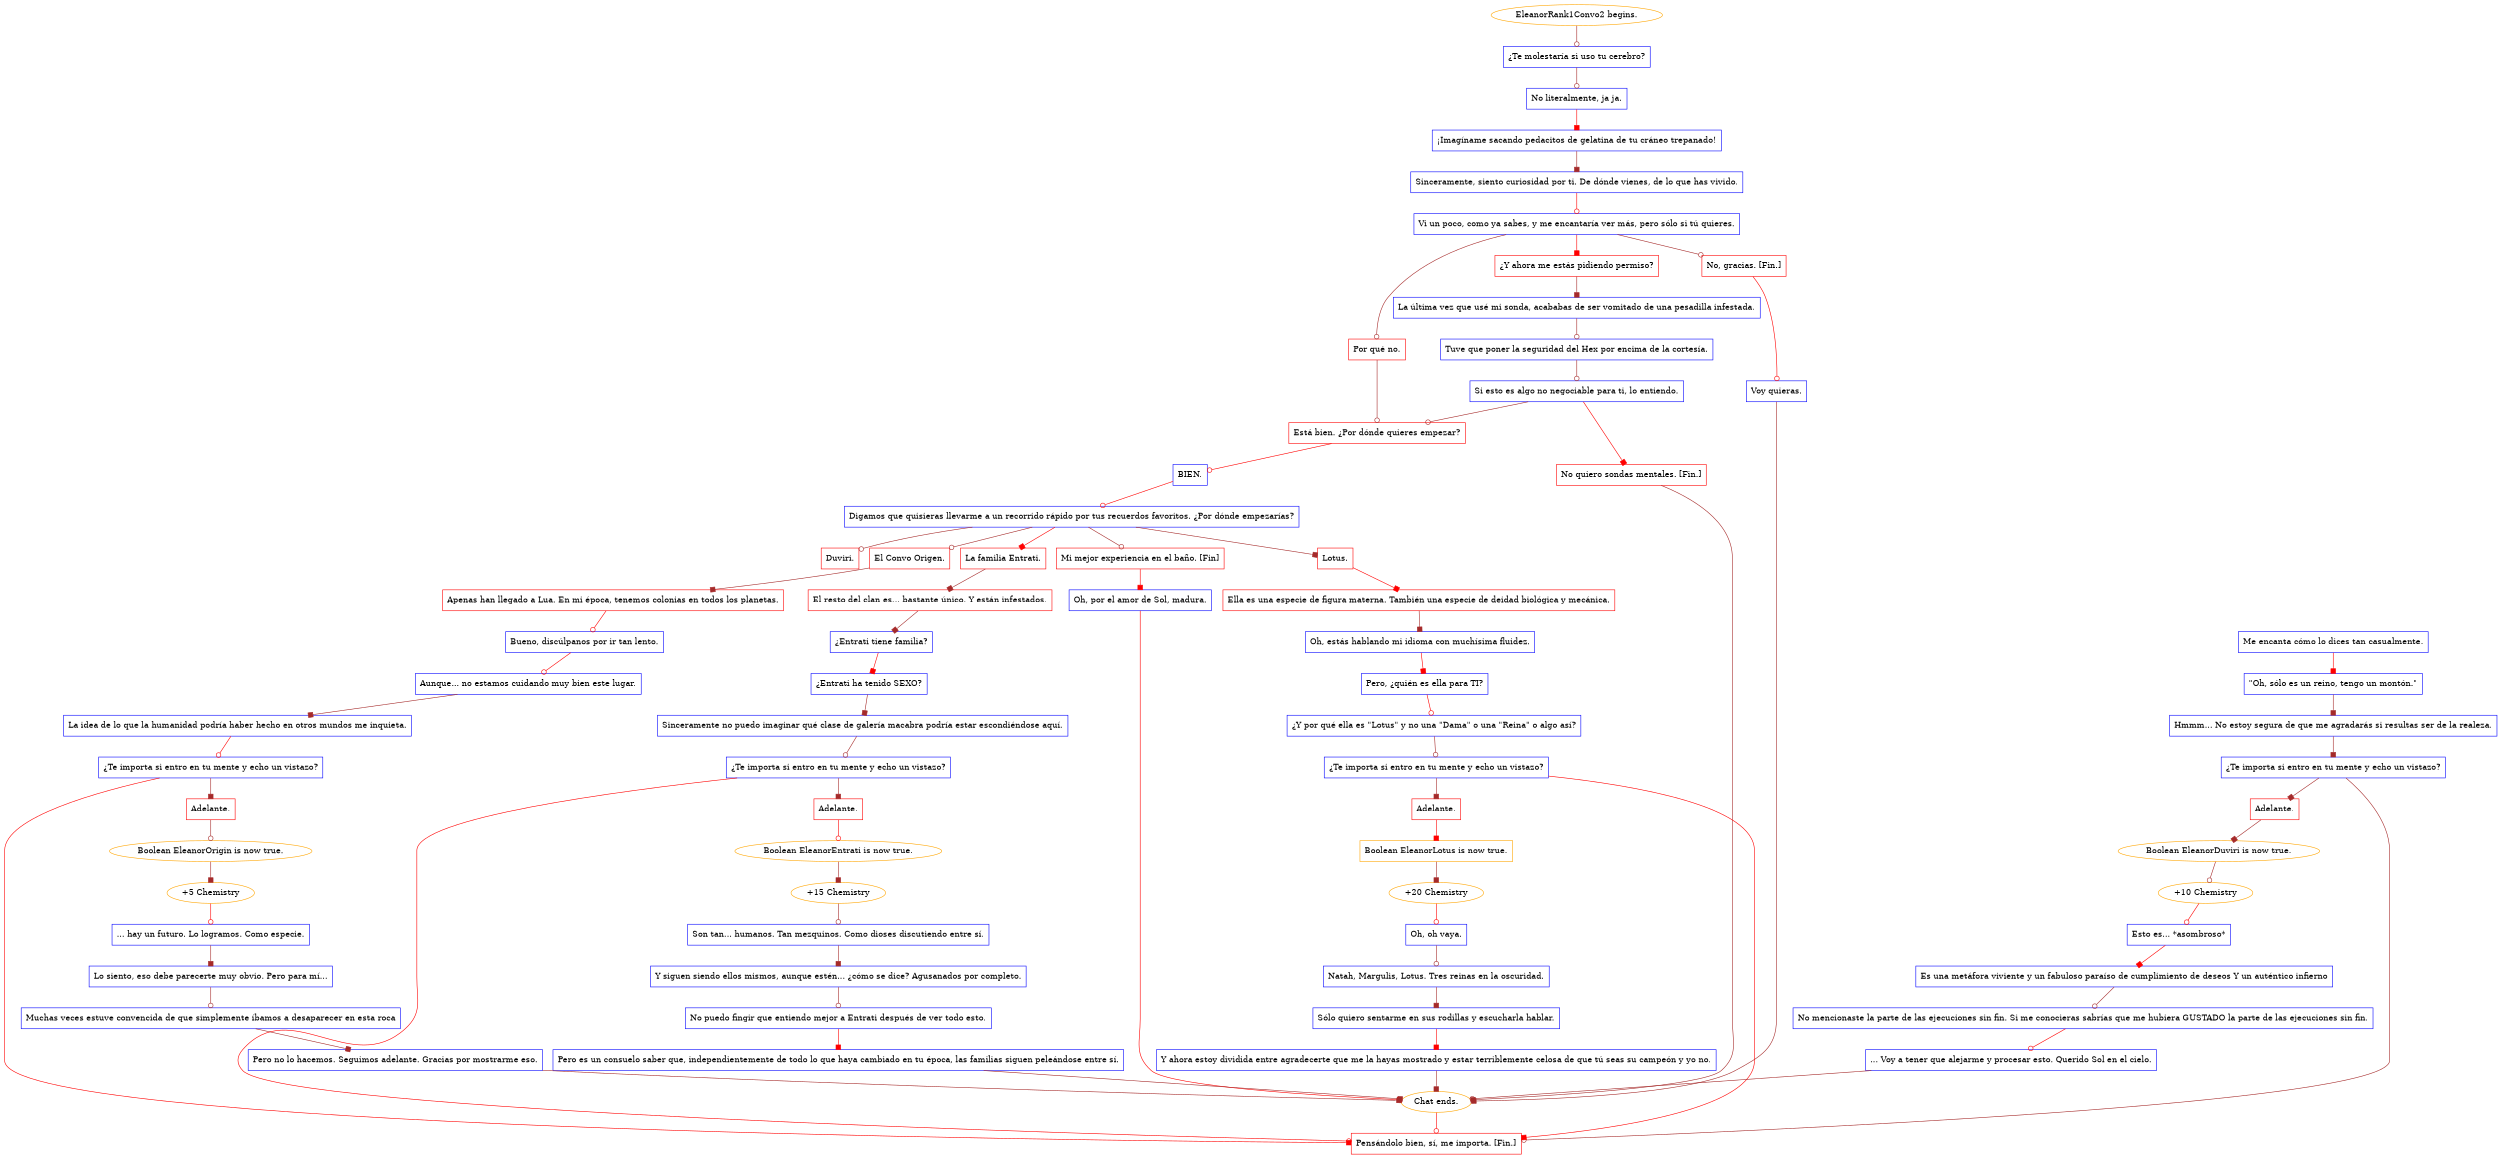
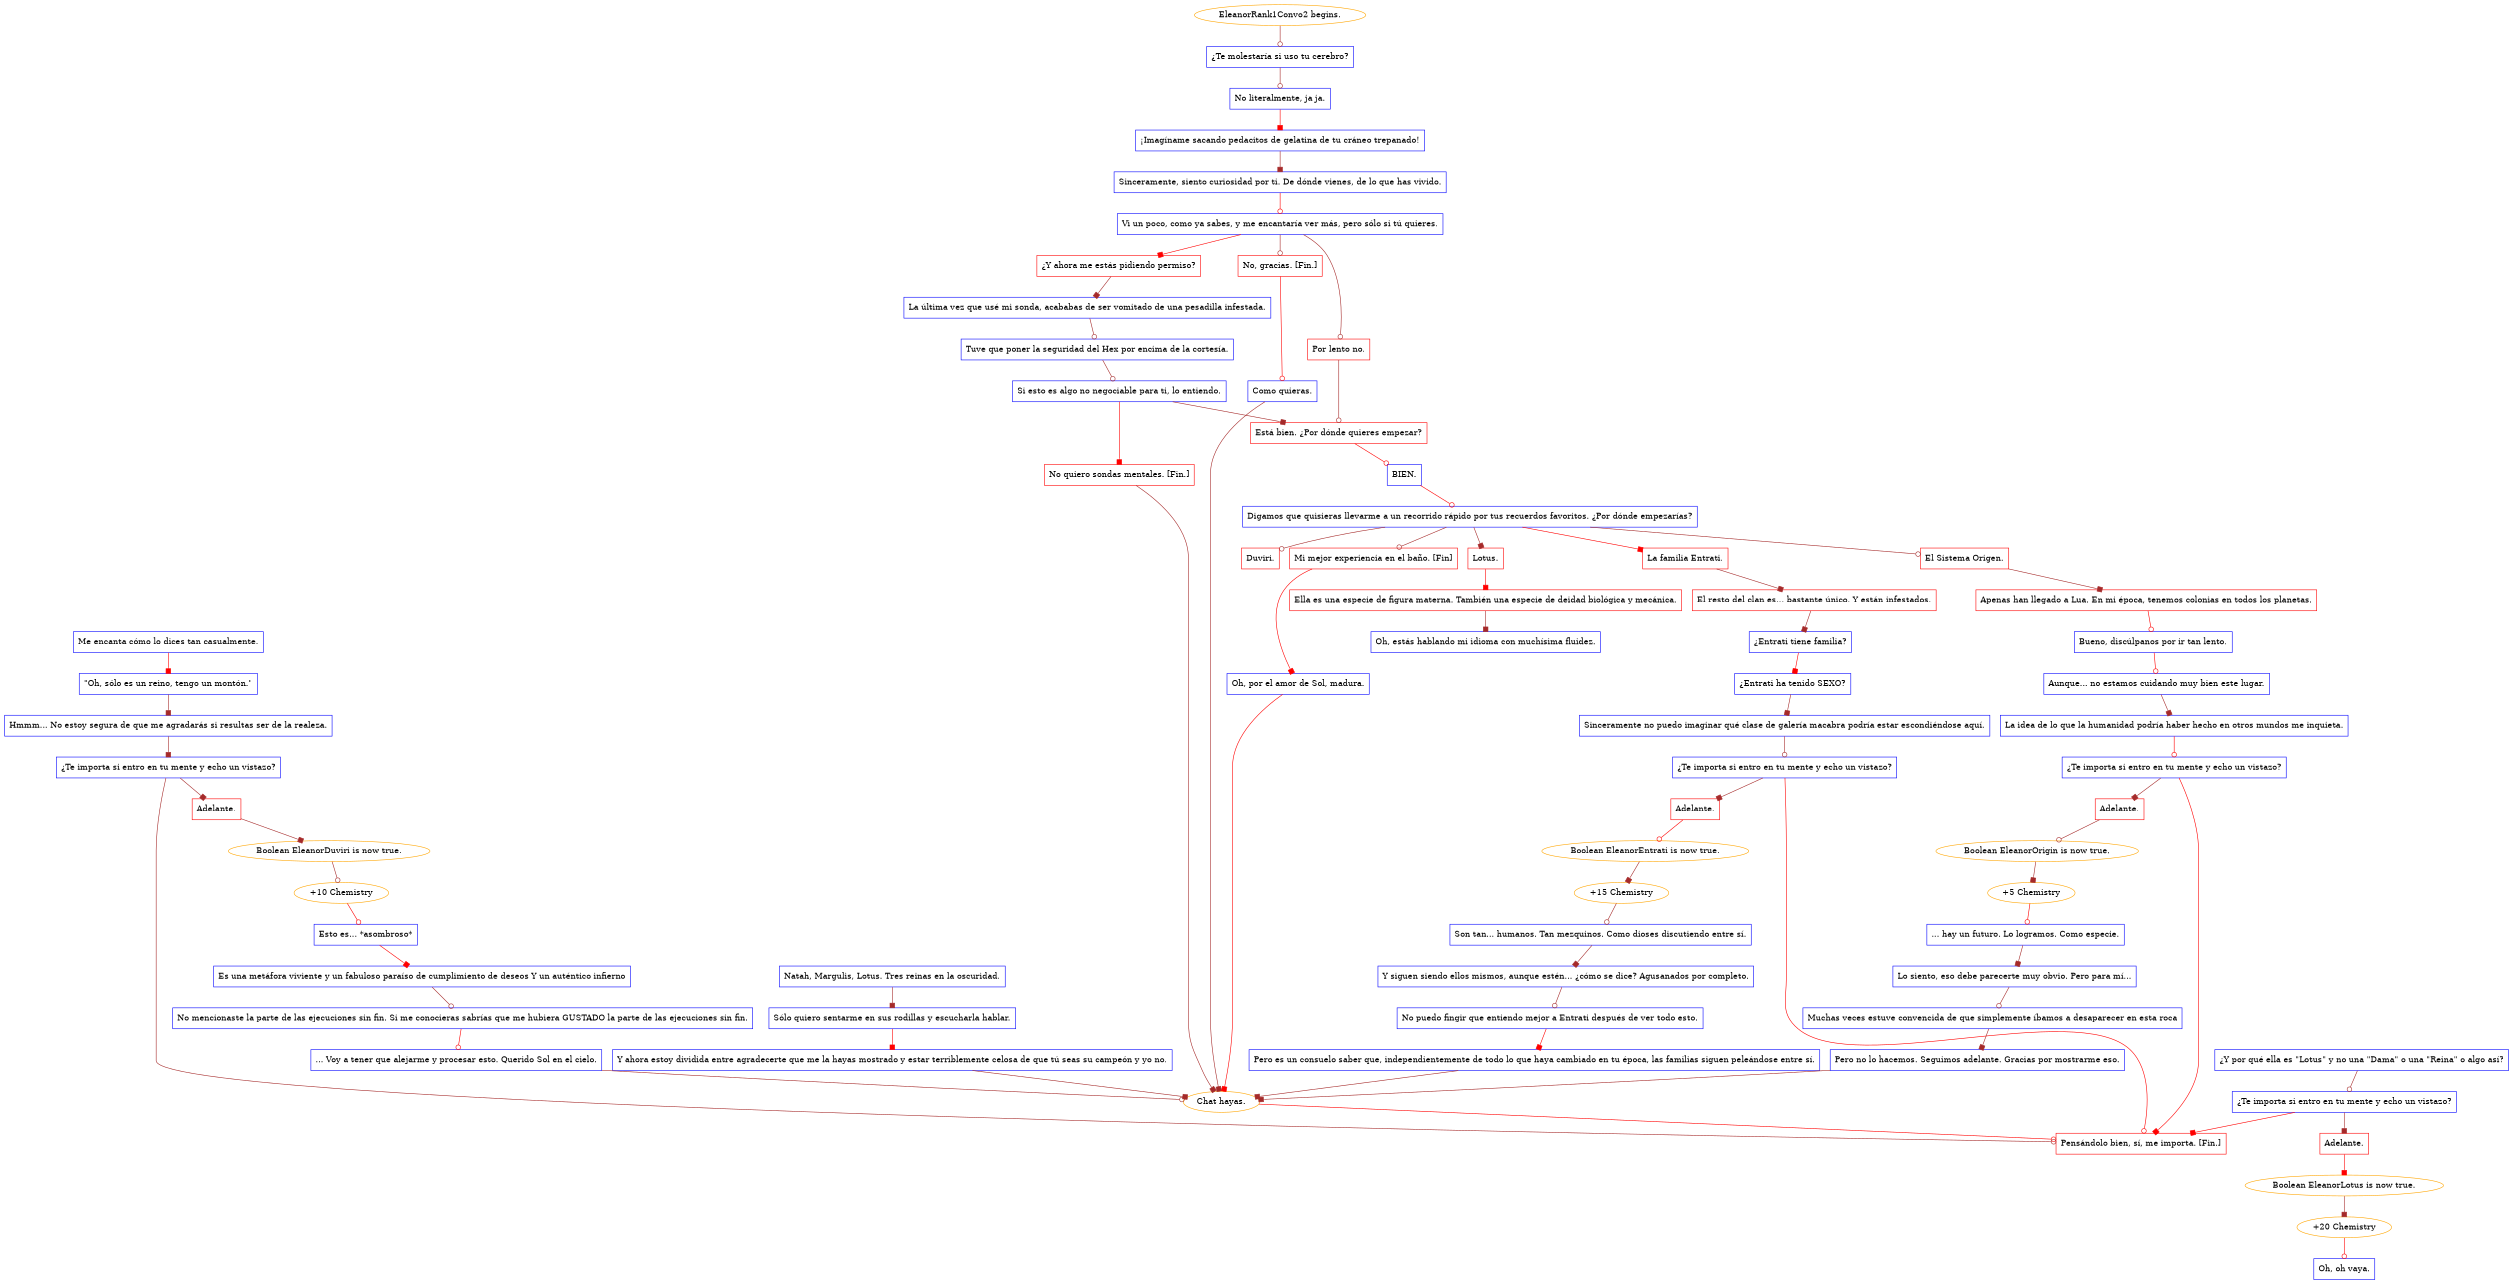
node "Por qué no.": label "Por qué no." -> "Por lento no."
node "Voy quieras.": label "Voy quieras." -> "Como quieras."
edge "Si esto es algo no negociable para ti, lo entiendo." -> "Está bien. ¿Por dónde quieres empezar?": arrowhead odot -> box
node "El Convo Origen.": label "El Convo Origen." -> "El Sistema Origen."
node "Pero, ¿quién es ella para TI?": removed
node "Boolean EleanorLotus is now true.": shape box -> ellipse
edge "Oh, oh vaya." -> "Natah, Margulis, Lotus. Tres reinas en la oscuridad.": removed
node "Chat ends.": label "Chat ends." -> "Chat hayas."
